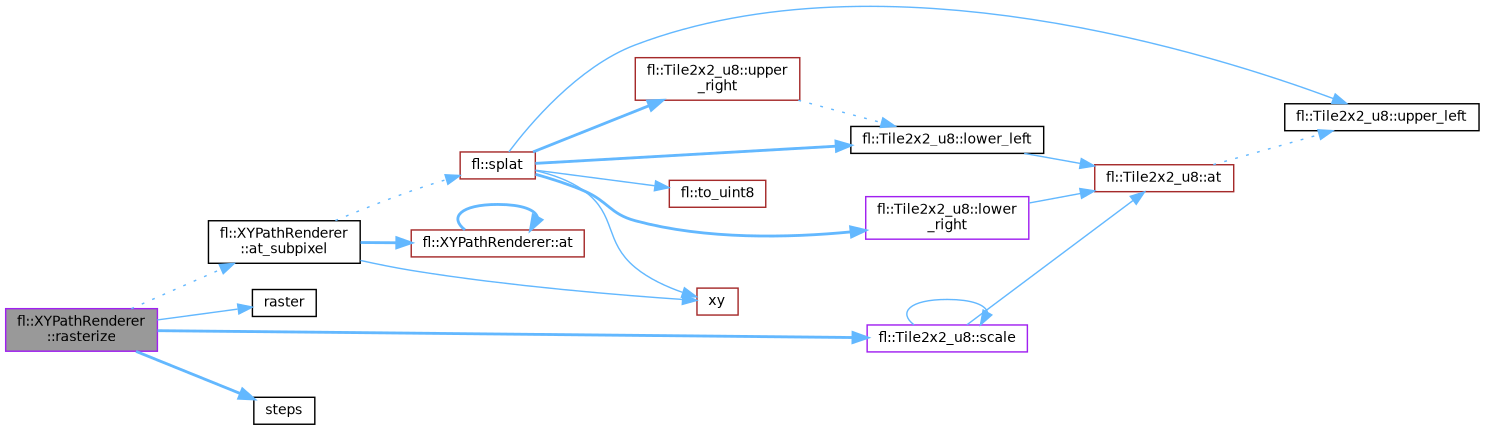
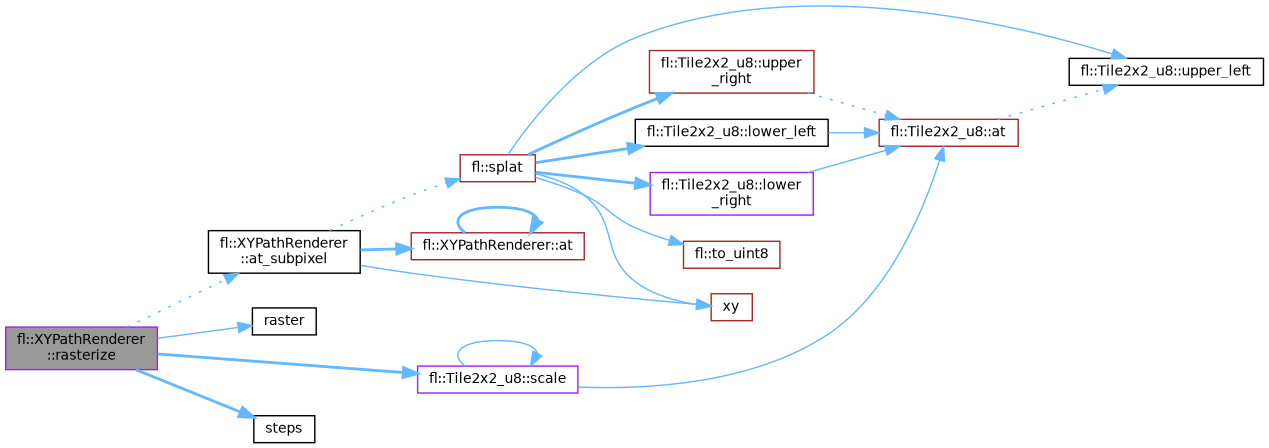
edge "fl::Tile2x2_u8::upper _right" -> "fl::Tile2x2_u8::lower_left": now "fl::Tile2x2_u8::upper _right" -> "fl::Tile2x2_u8::at"
